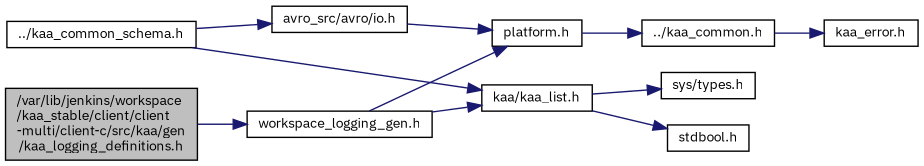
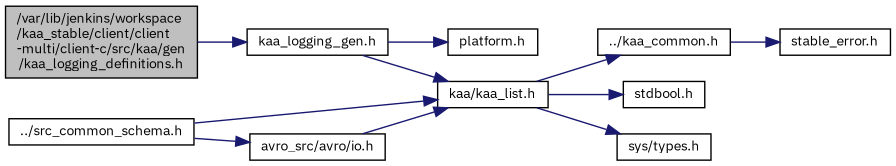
edge "avro_src/avro/io.h" -> "platform.h": now "avro_src/avro/io.h" -> "kaa/kaa_list.h"
edge "platform.h" -> "../kaa_common.h": now "kaa/kaa_list.h" -> "../kaa_common.h"
node "kaa_error.h": label "kaa_error.h" -> "stable_error.h"
node "../kaa_common_schema.h": label "../kaa_common_schema.h" -> "../src_common_schema.h"
node "workspace_logging_gen.h": label "workspace_logging_gen.h" -> "kaa_logging_gen.h"
